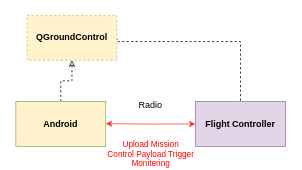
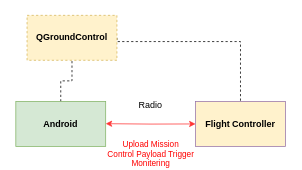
edge "Android" -> "QGroundControl": arrowhead classic -> none
node "Android": fillcolor #fff2cc -> #d5e8d4
node "Flight Controller": fillcolor #e1d5e7 -> #fff2cc
